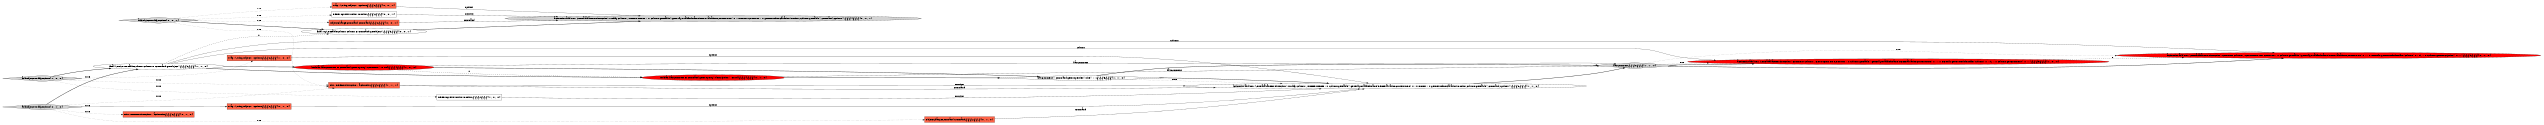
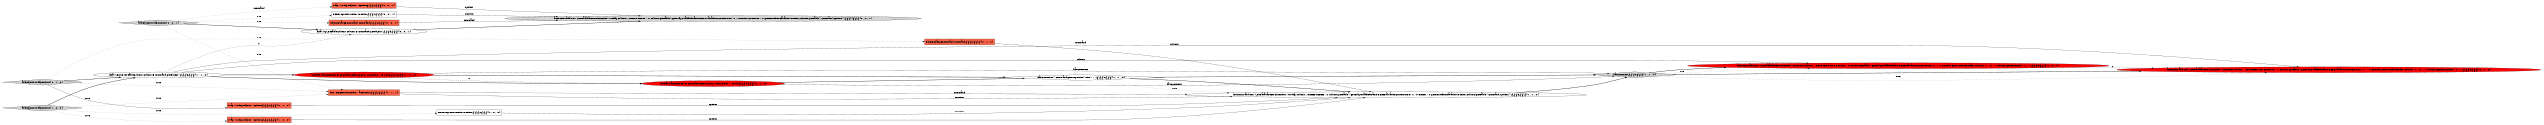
edge "addObjectModifyActions['0', '0', '1']" -> "Map<String,Object> options@@@2@@@['0', '0', '1']": label "true" -> "command"
node "List<DBEPersistAction> actionList@@@2@@@['0', '1', '0']": removed
